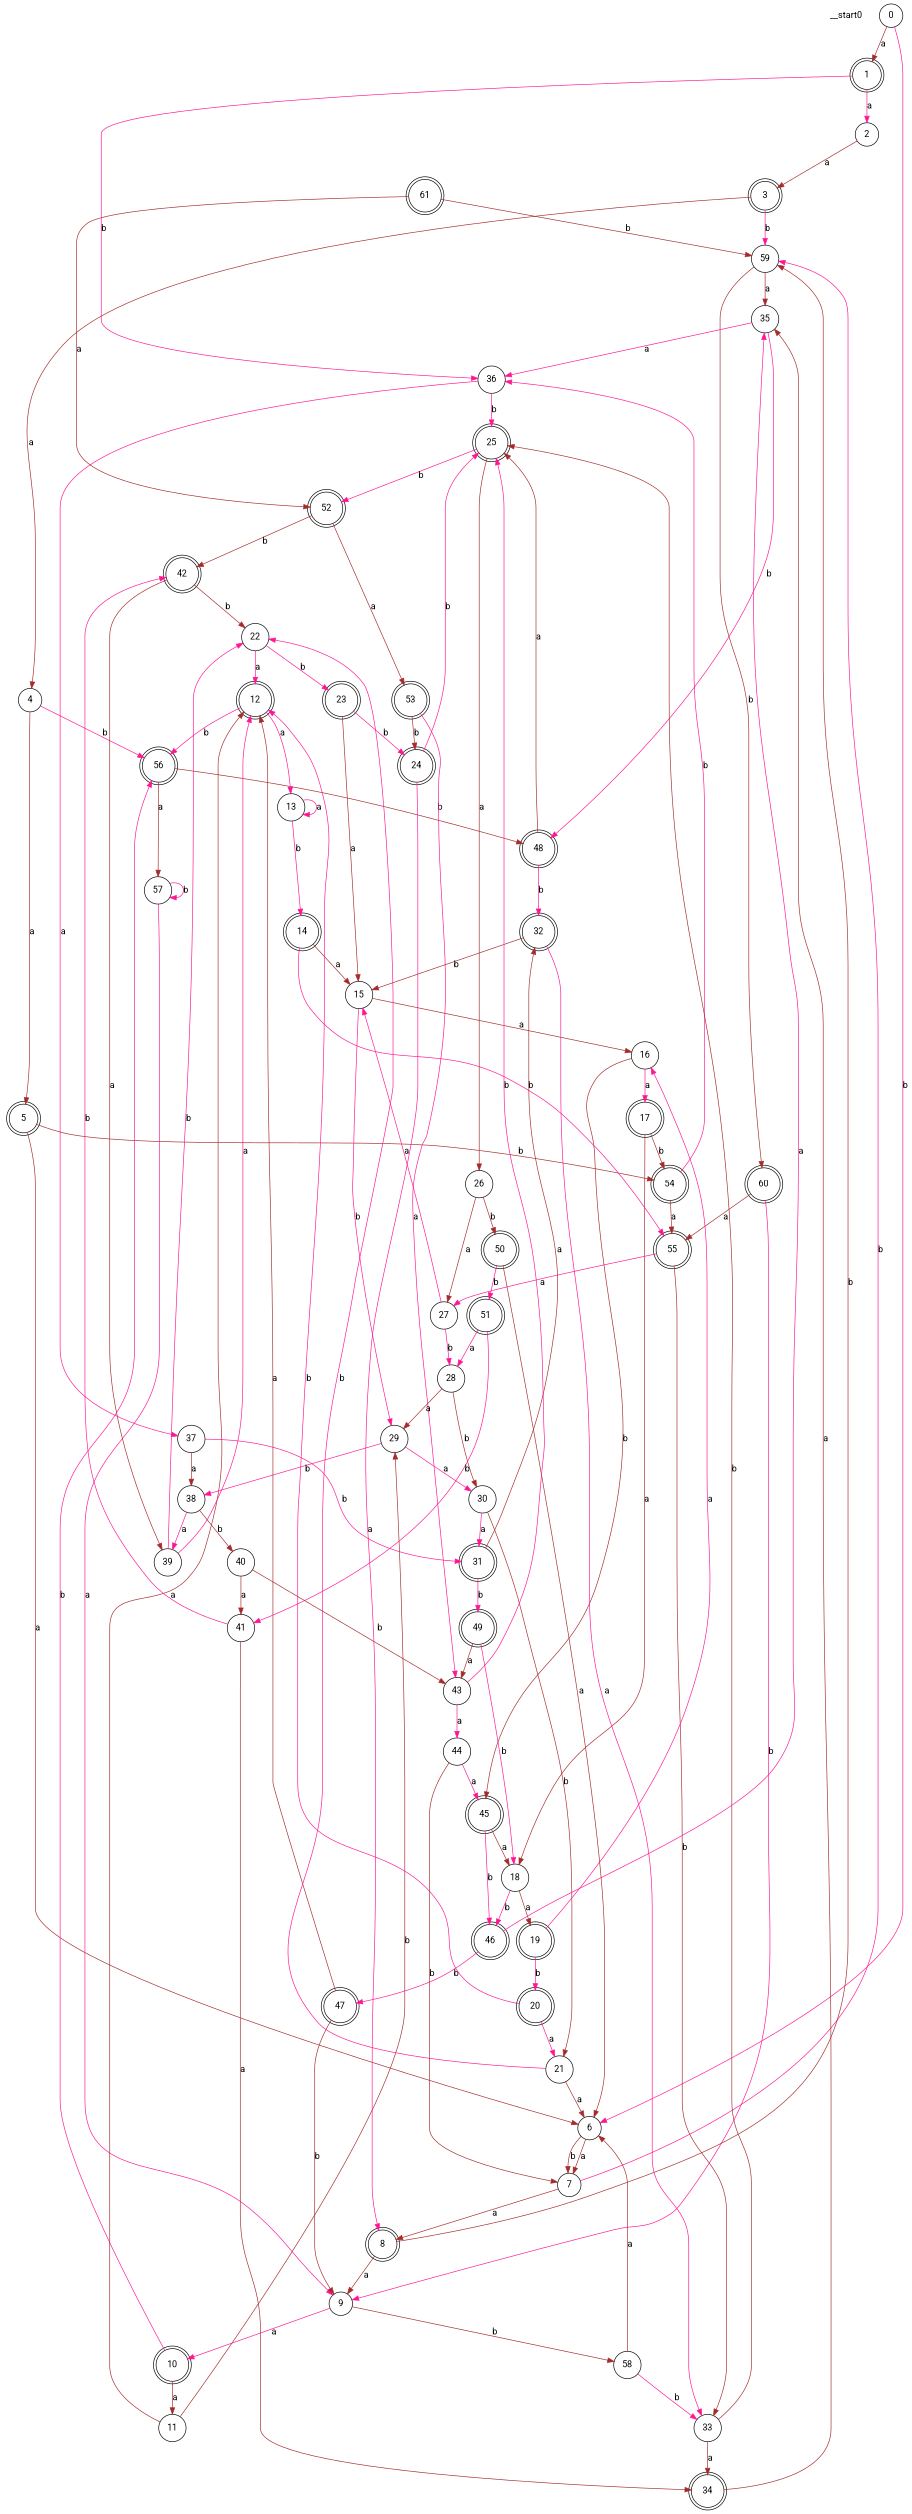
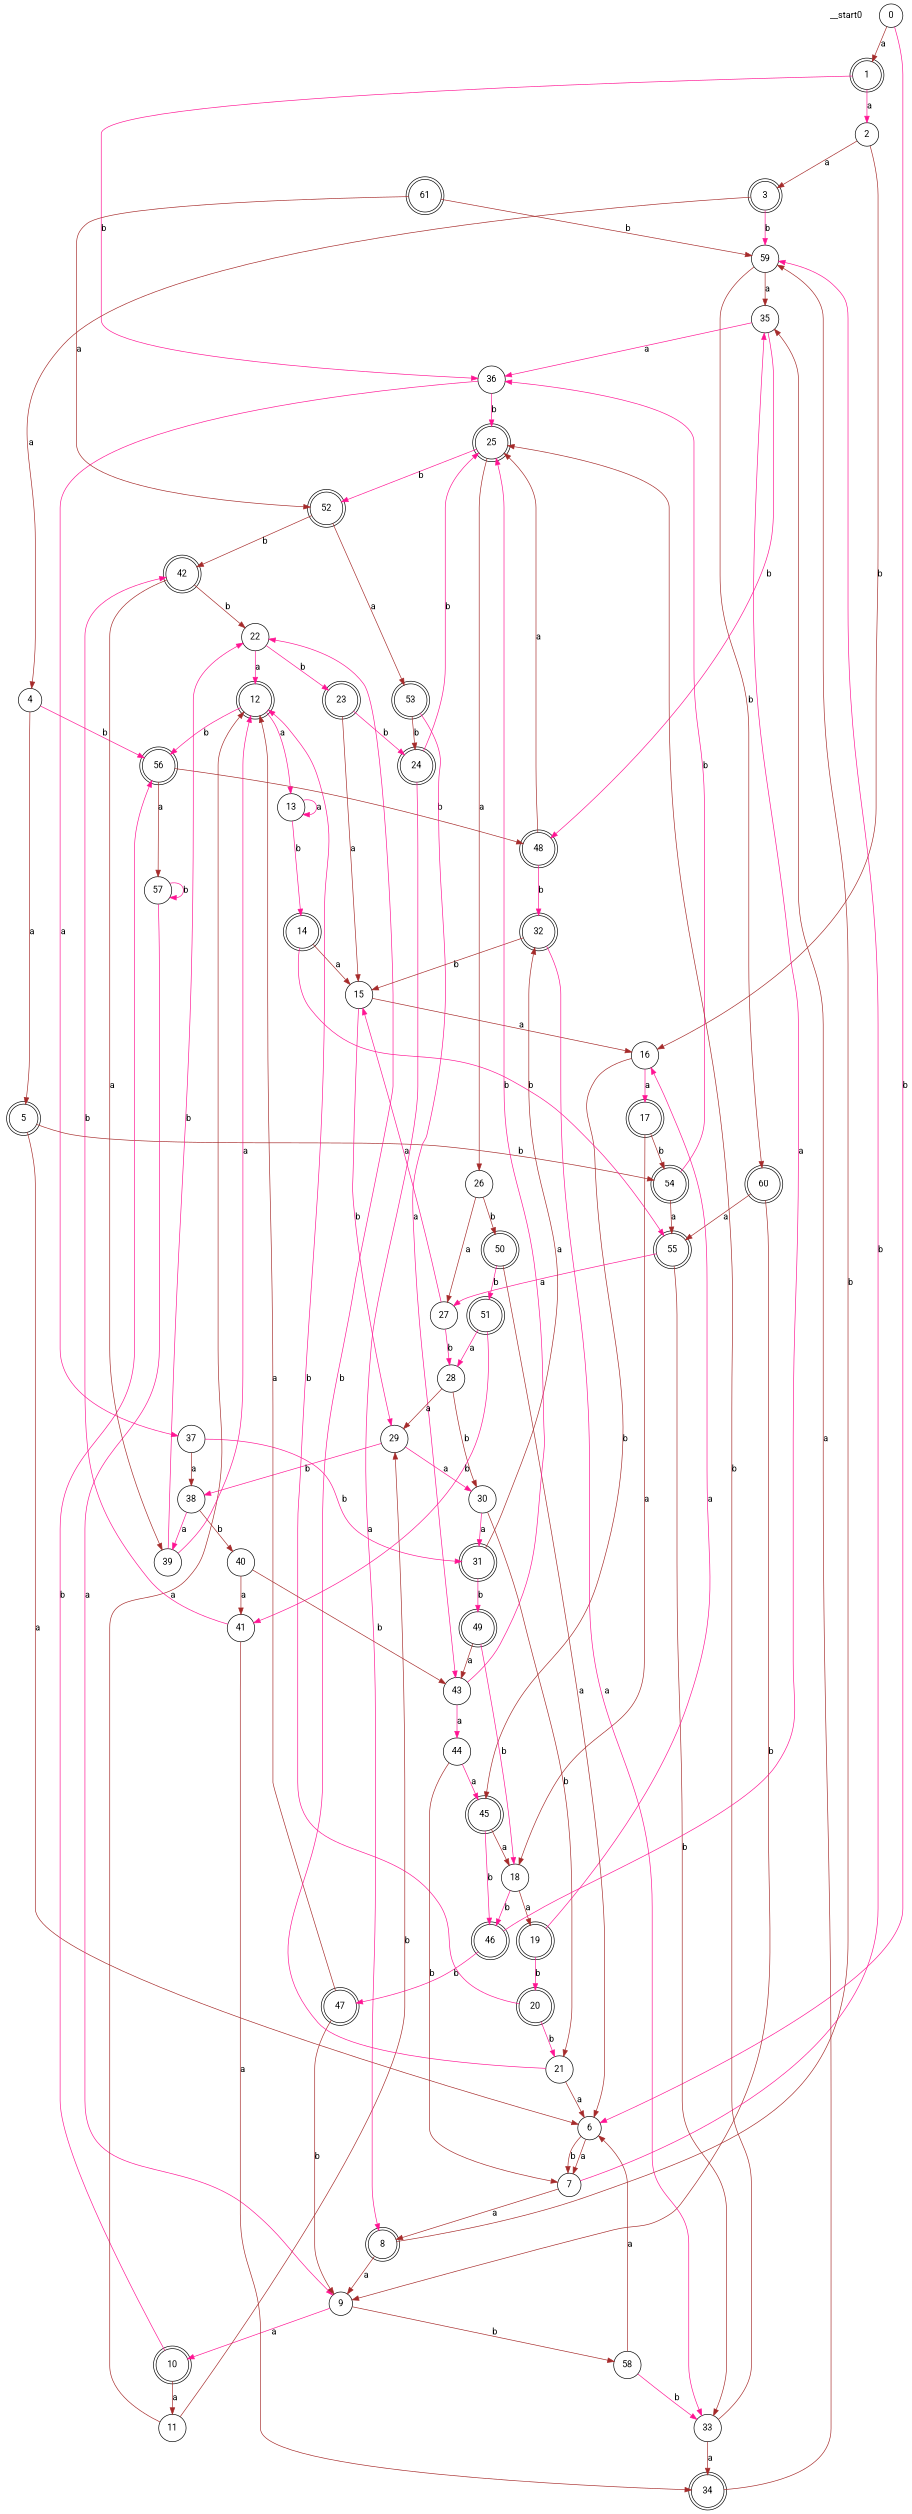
edge "2" -> "16": added, label "b"
edge "60" -> "9": color deeppink -> brown
edge "20" -> "21": label "a" -> "b"
